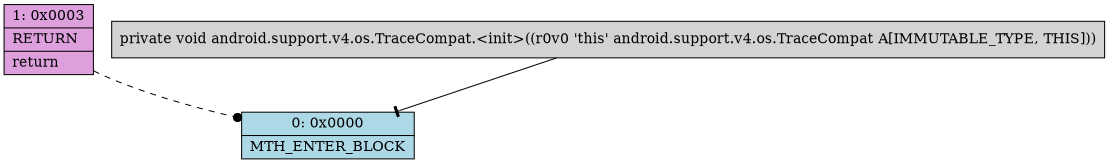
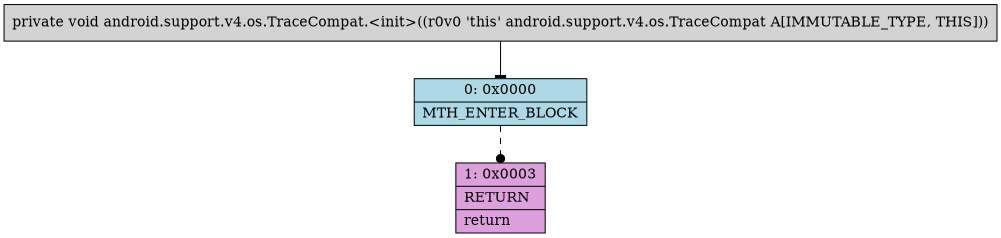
edge "1: 0x0003" -> "0: 0x0000": reversed
